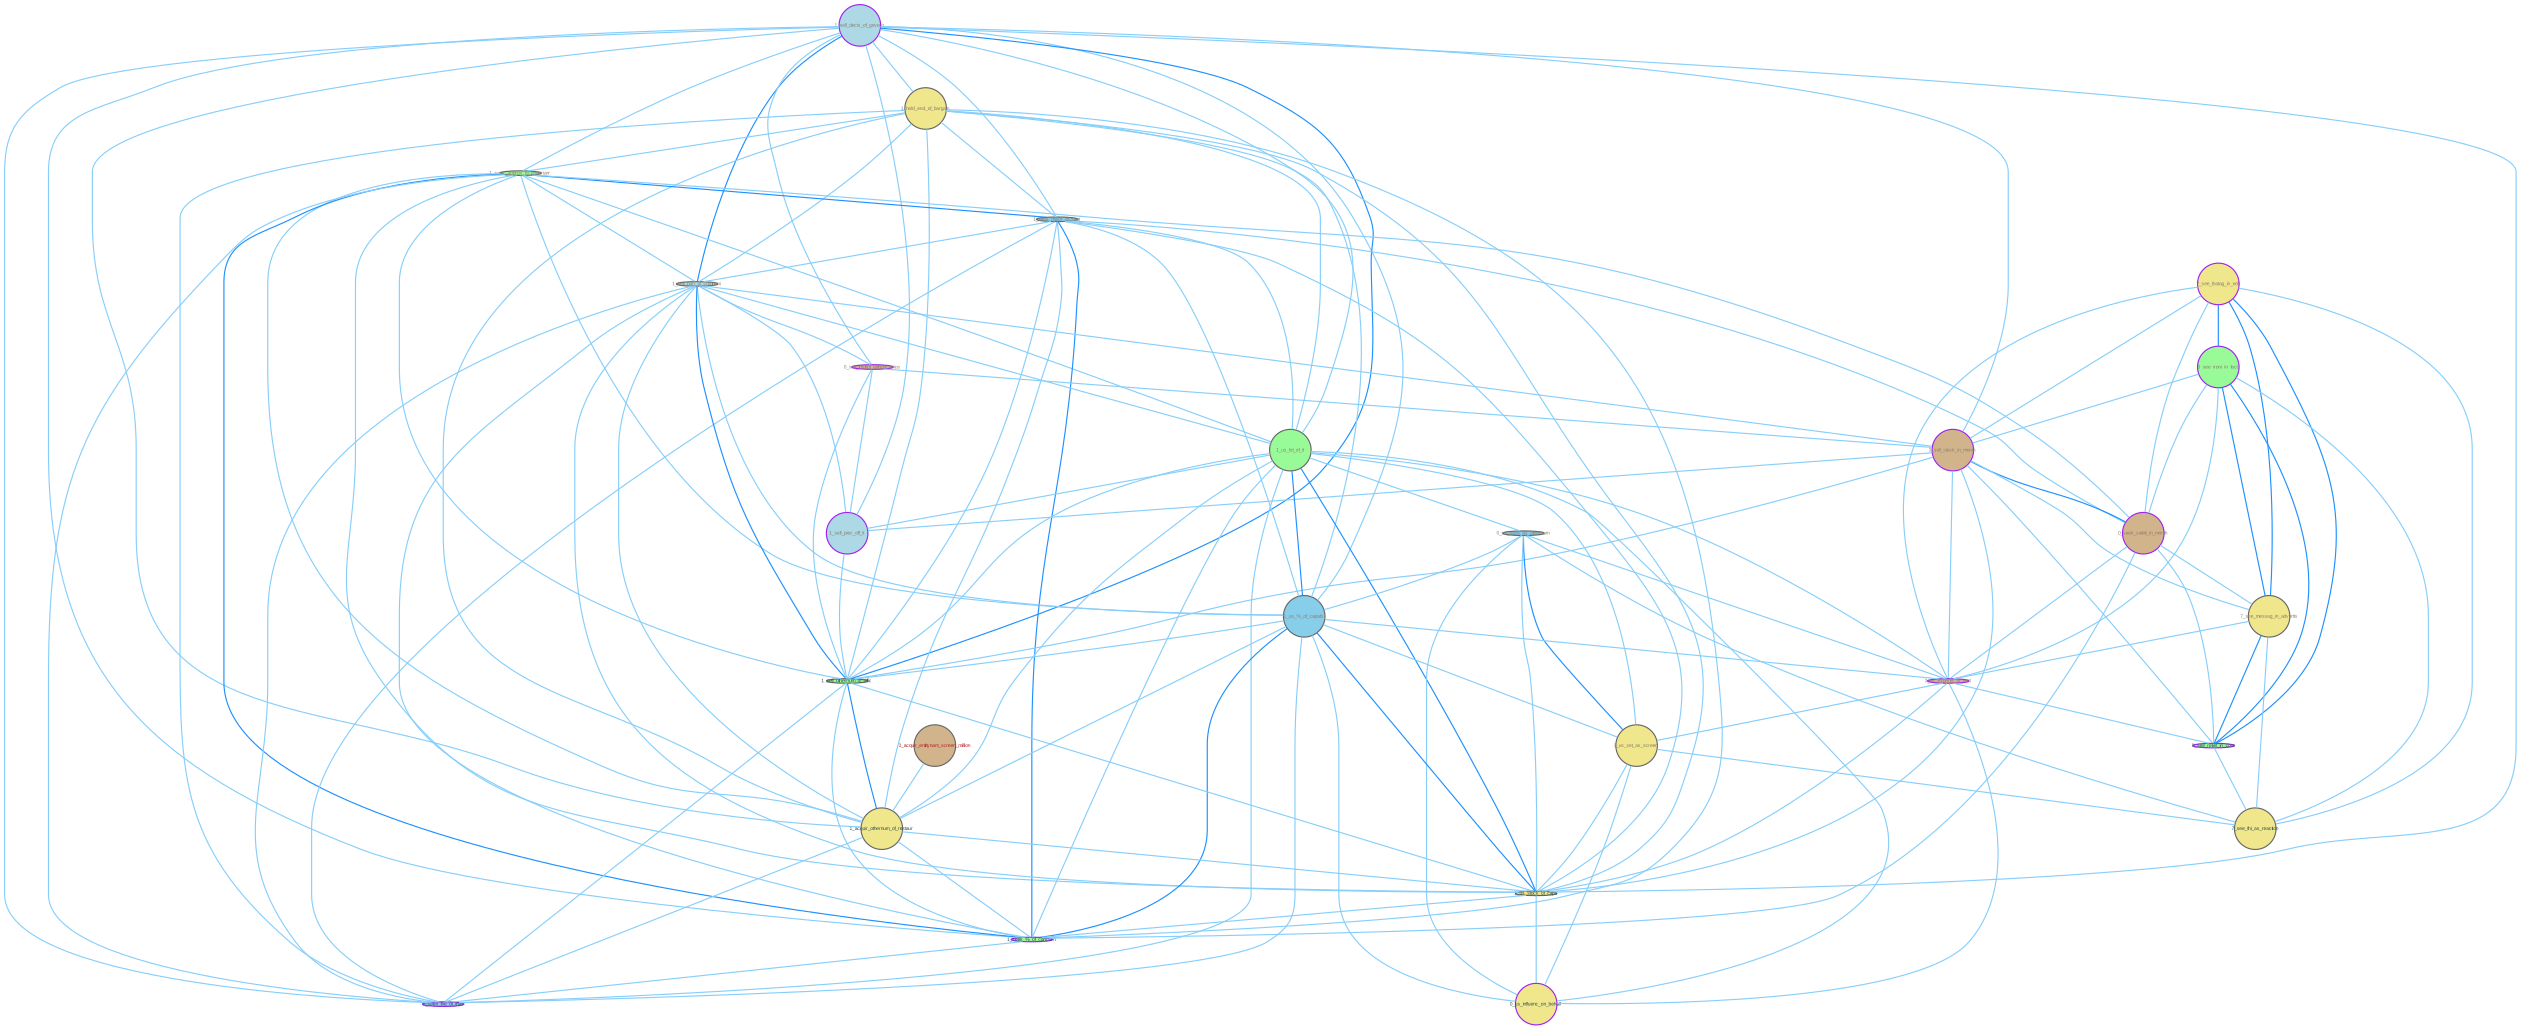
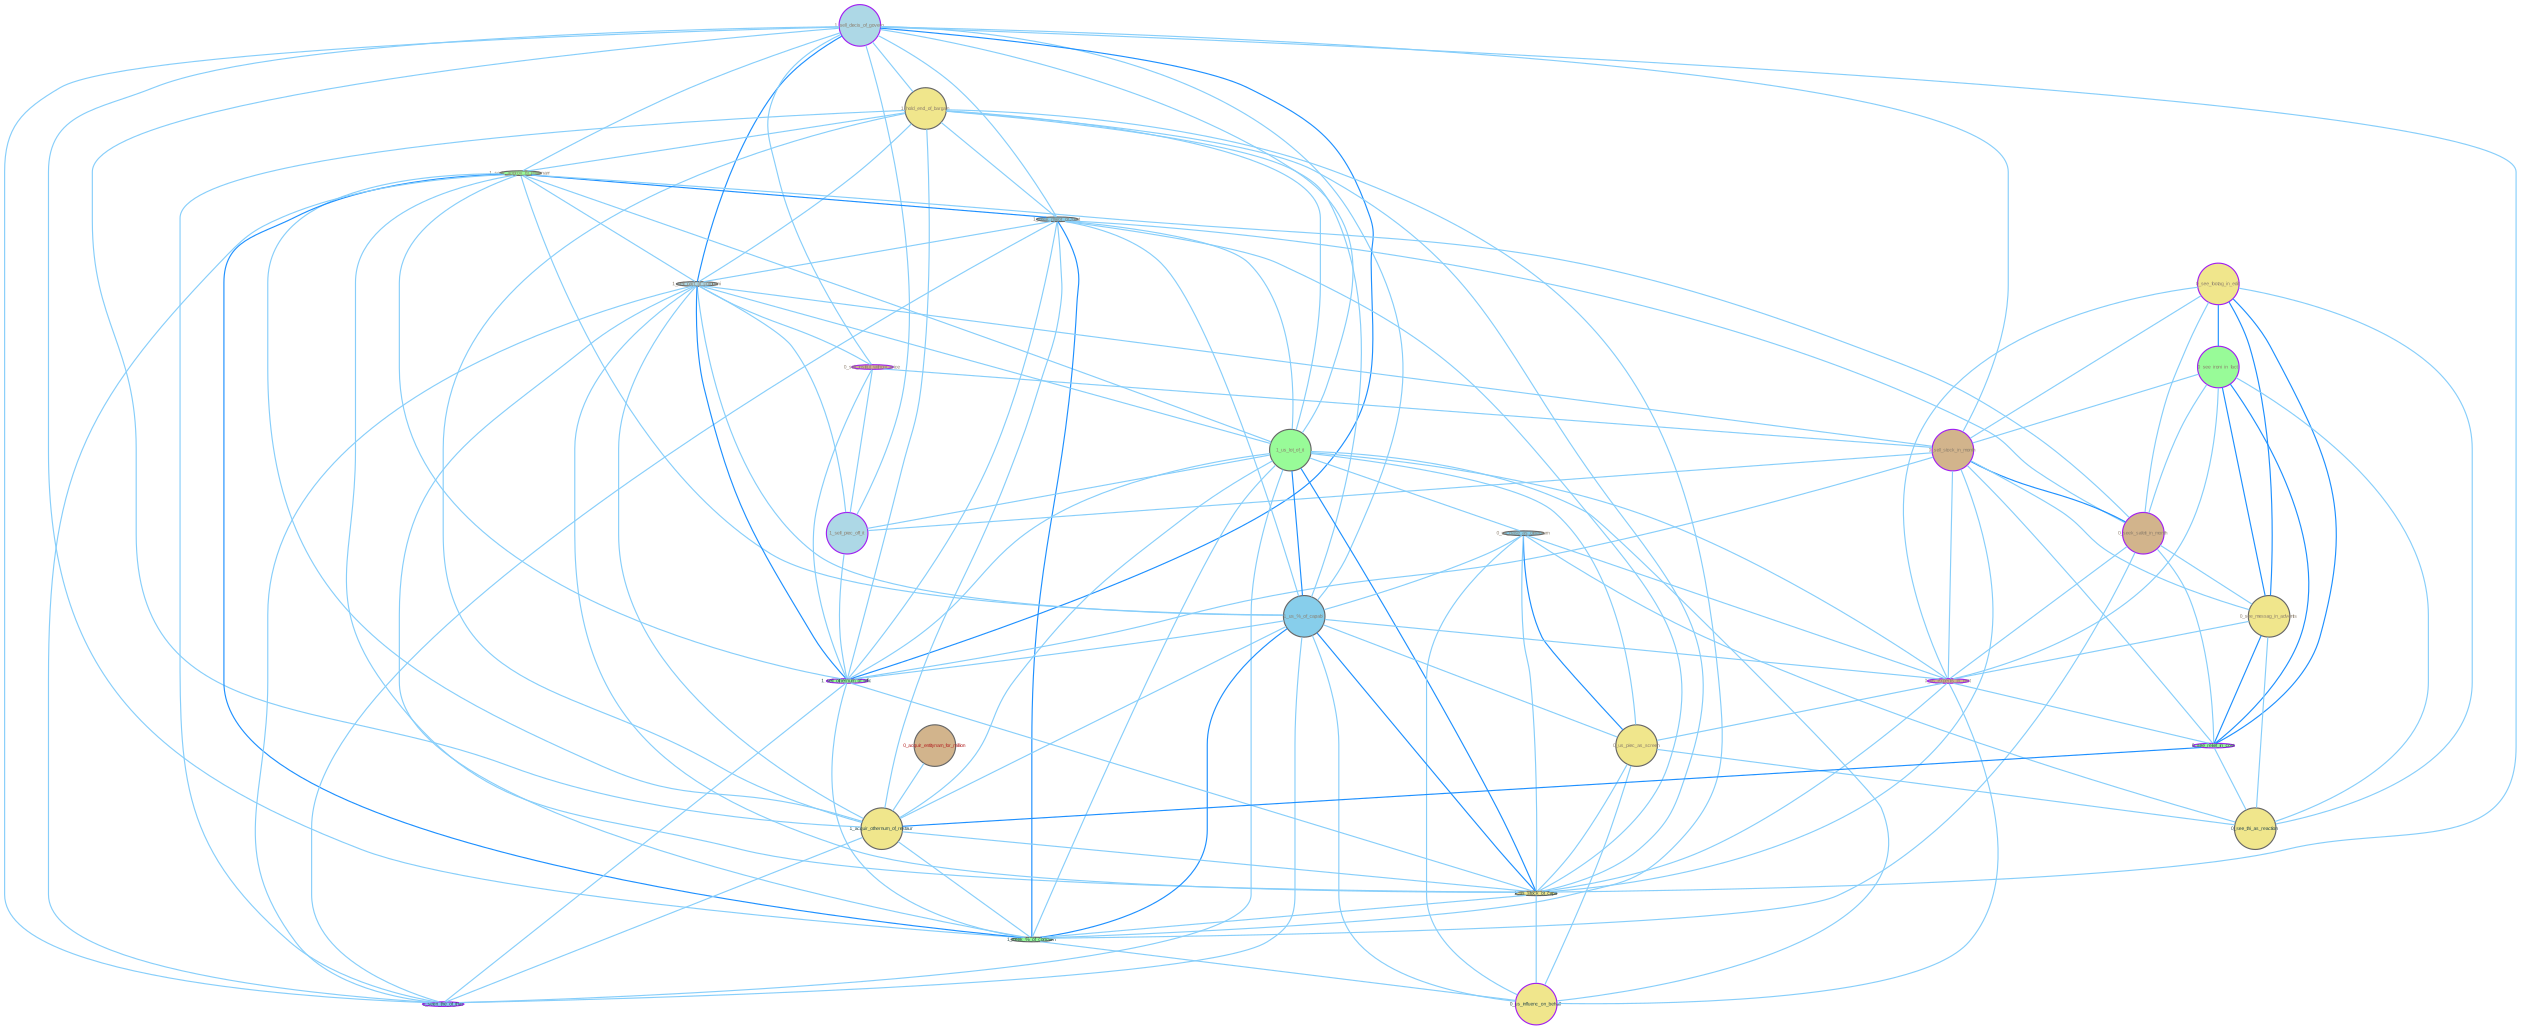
node "7_see_footag_in_edit": label "7_see_footag_in_edit" -> "0_see_footag_in_edit"
node "7_see_messag_in_advertis": label "7_see_messag_in_advertis" -> "0_see_messag_in_advertis"
node "1_sell_othernum_of_offic": color gray40 -> purple
edge "1_sell_othernum_of_offic" -- "1_acquir_othernum_of_restaur": now "0_see_relief_in_cost" -- "1_acquir_othernum_of_restaur"
node "0_acquir_entitynam_screen_million": label "0_acquir_entitynam_screen_million" -> "0_acquir_entitynam_for_million"
node "0_us_set_as_screen": label "0_us_set_as_screen" -> "0_us_piec_as_screen"
node "7_see_thi_as_reaction": label "7_see_thi_as_reaction" -> "0_see_thi_as_reaction"
node "1_seek_%_of_concern": color purple -> gray40
edge "1_seek_%_of_concern" -- "1_seen_the_of_that": now "1_seek_%_of_concern" -- "0_us_influenc_on_behalf"
